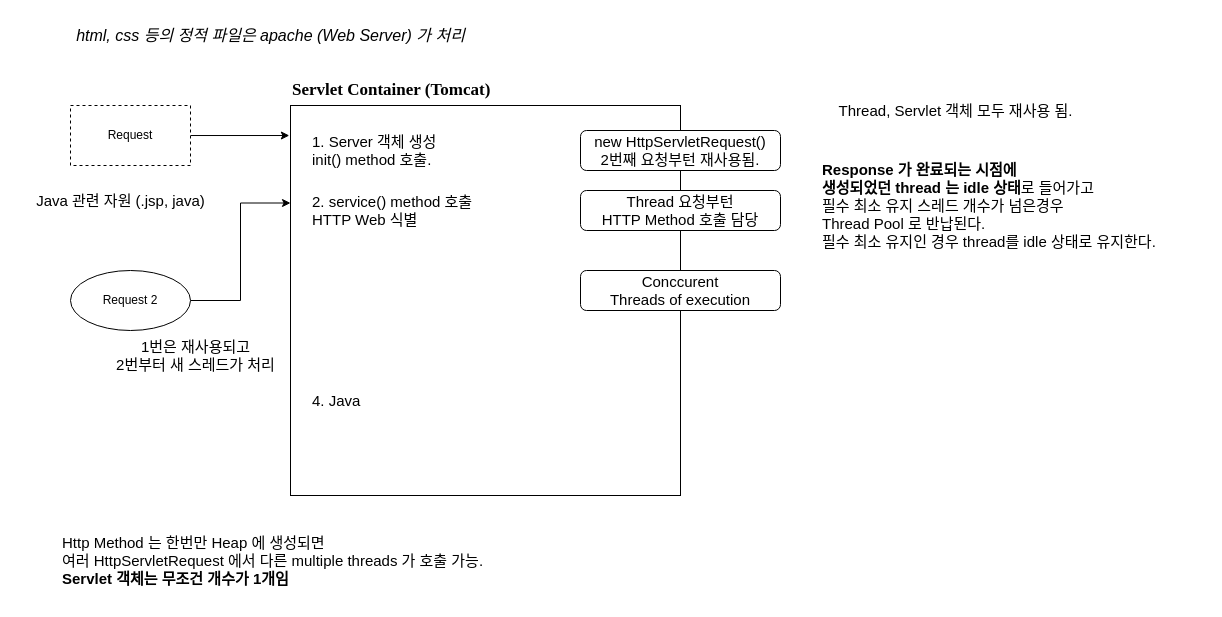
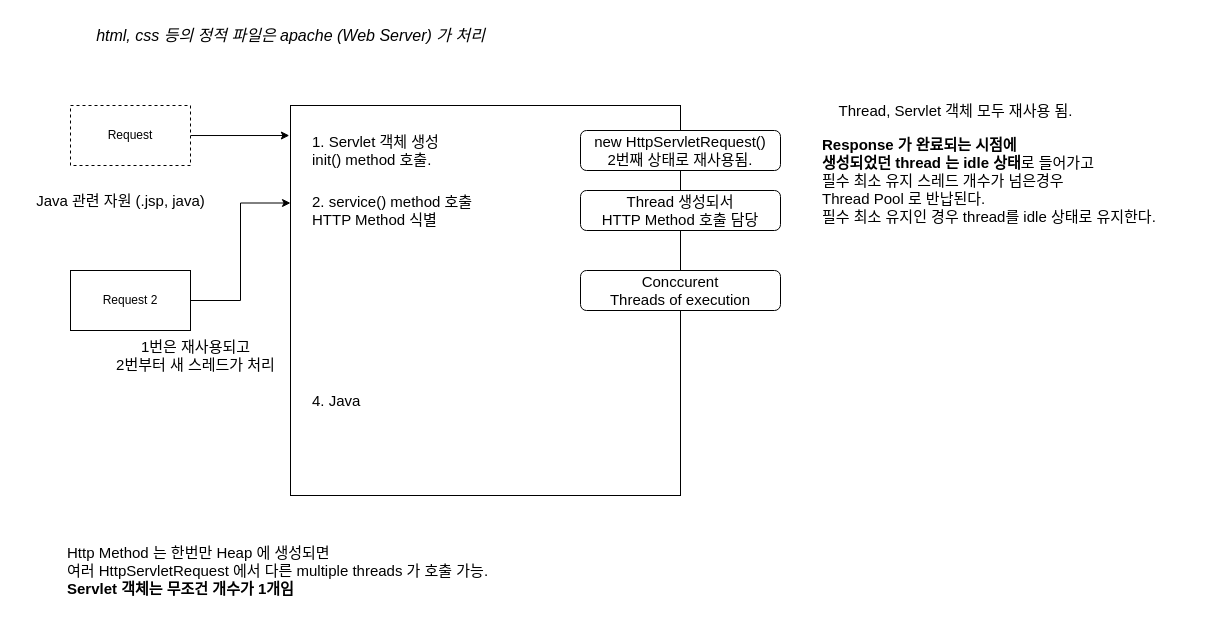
node "html, css 등의 정적 파일은 apache (Web Server) 가 처리": moved (271, 36) -> (291, 36)
node "Servlet Container (Tomcat)": removed
node "1. Server 객체 생성 init() method 호출.": label "1. Server 객체 생성 init() method 호출." -> "1. Servlet 객체 생성 init() method 호출."
node "new HttpServletRequest() 2번째 요청부턴 재사용됨.": label "new HttpServletRequest() 2번째 요청부턴 재사용됨." -> "new HttpServletRequest() 2번째 상태로 재사용됨."
node "Response 가 완료되는 시점에 생성되었던 thread 는 idle 상태로 들어가고 필수 최소 유지 스레드 개수가 넘은경우 Thread Pool 로 반납된다. 필수 최소 유지인 경우 thread를 idle 상태로 유지한다.": moved (1011, 206) -> (1011, 181)
node "2. service() method 호출 HTTP Web 식별": label "2. service() method 호출 HTTP Web 식별" -> "2. service() method 호출 HTTP Method 식별"
node "Thread 요청부턴 HTTP Method 호출 담당": label "Thread 요청부턴 HTTP Method 호출 담당" -> "Thread 생성되서 HTTP Method 호출 담당"
node "Request 2": shape ellipse -> rectangle
node "Http Method 는 한번만 Heap 에 생성되면 여러 HttpServletRequest 에서 다른 multiple threads 가 호출 가능. Servlet 객체는 무조건 개수가 1개임": moved (291, 561) -> (296, 571)
